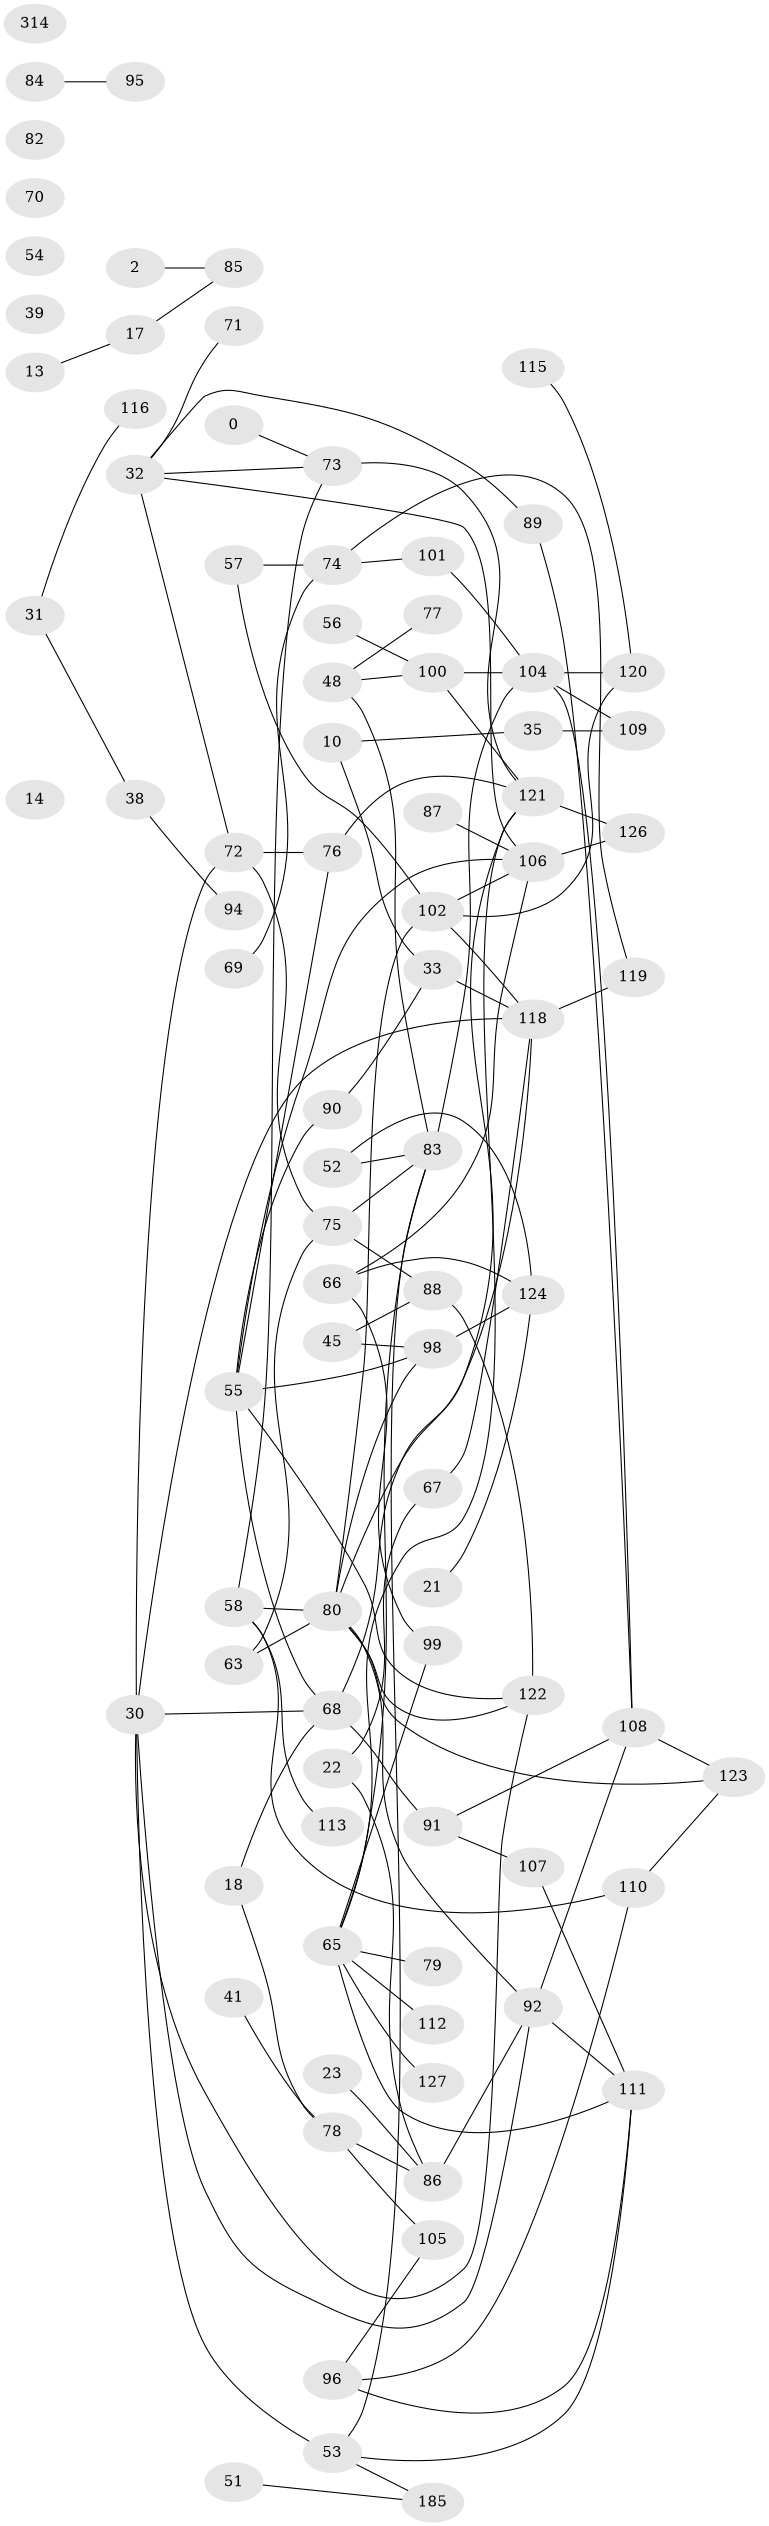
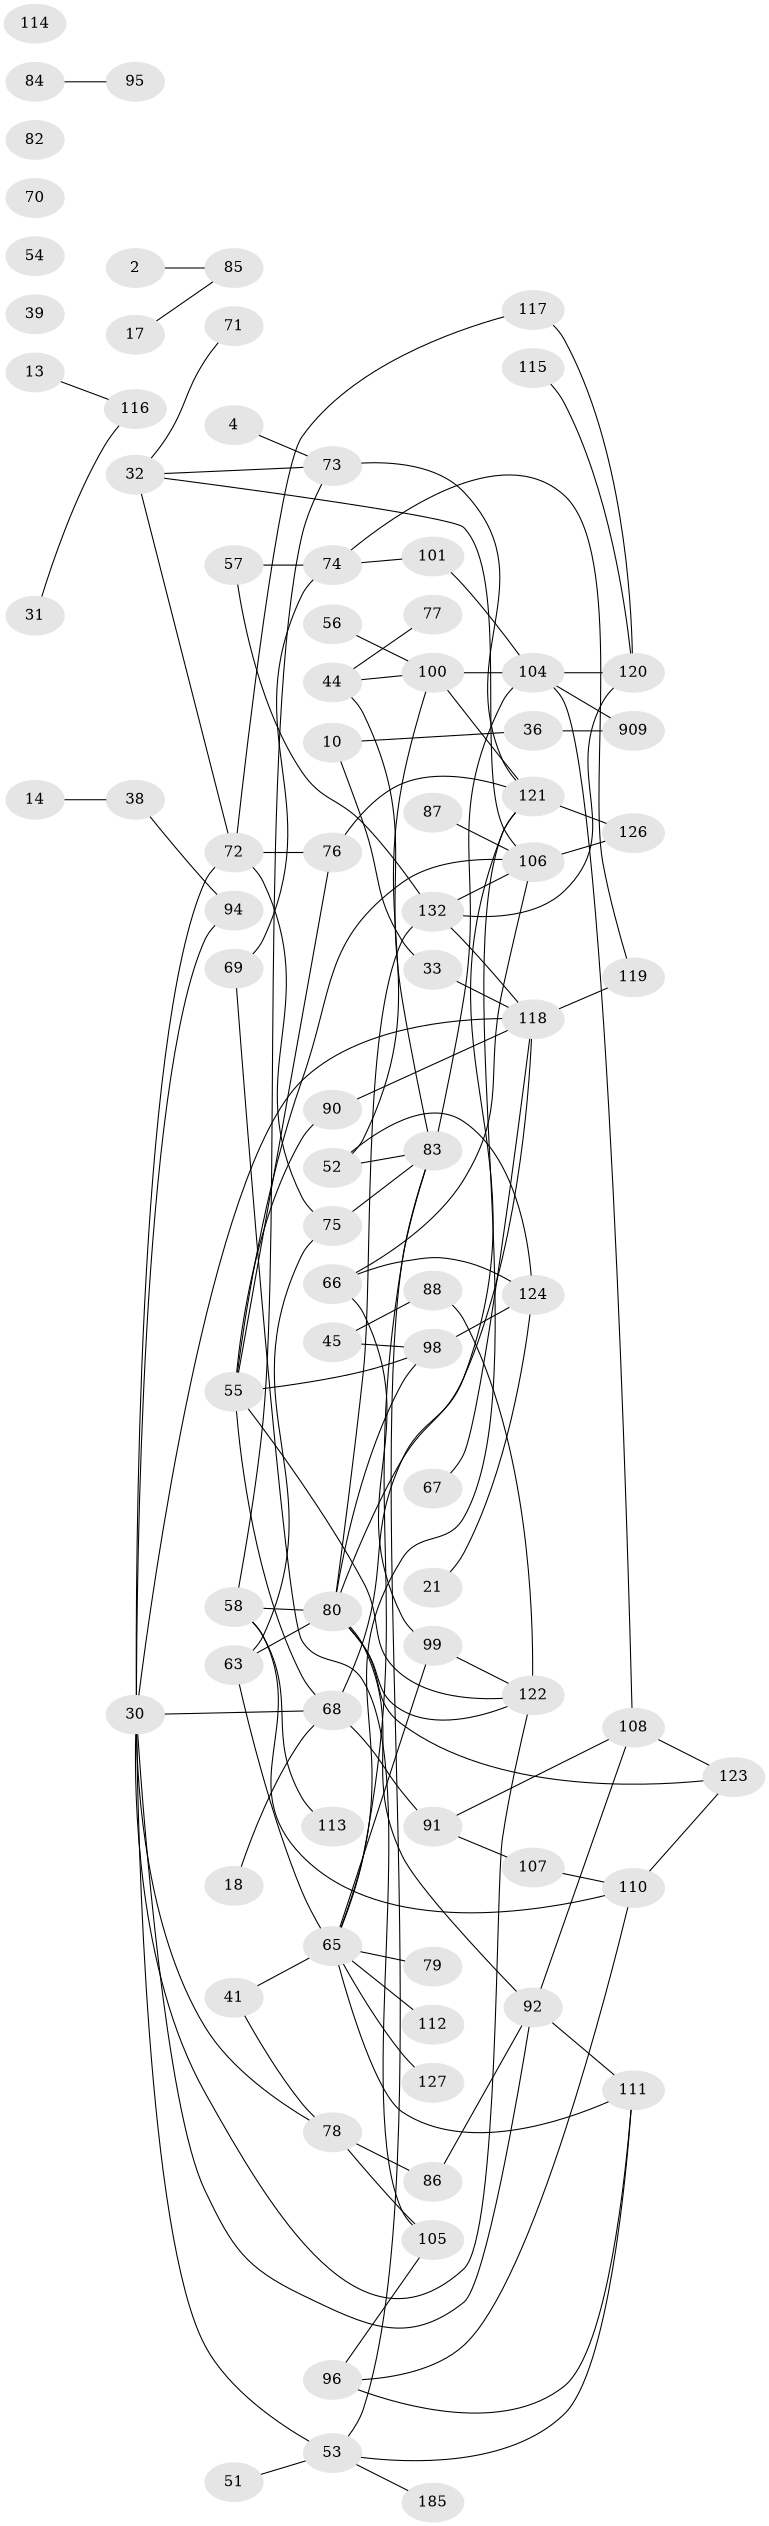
node "314": label "314" -> "114"
node "117": added
edge "17" -- "13": now "116" -- "13"
node "0": label "0" -> "4"
node "89": removed
node "48": label "48" -> "44"
edge "31" -- "38": now "14" -- "38"
node "35": label "35" -> "36"
node "109": label "109" -> "909"
node "102": label "102" -> "132"
edge "100" -- "52": added
edge "33" -- "90": now "118" -- "90"
edge "94" -- "30": added
edge "75" -- "88": removed
edge "69" -- "105": added
edge "99" -- "122": added
node "22": removed
edge "63" -- "65": added
edge "65" -- "41": added
edge "107" -- "111": now "107" -- "110"
edge "18" -- "78": now "30" -- "78"
node "23": removed
edge "51" -- "185": now "51" -- "53"
